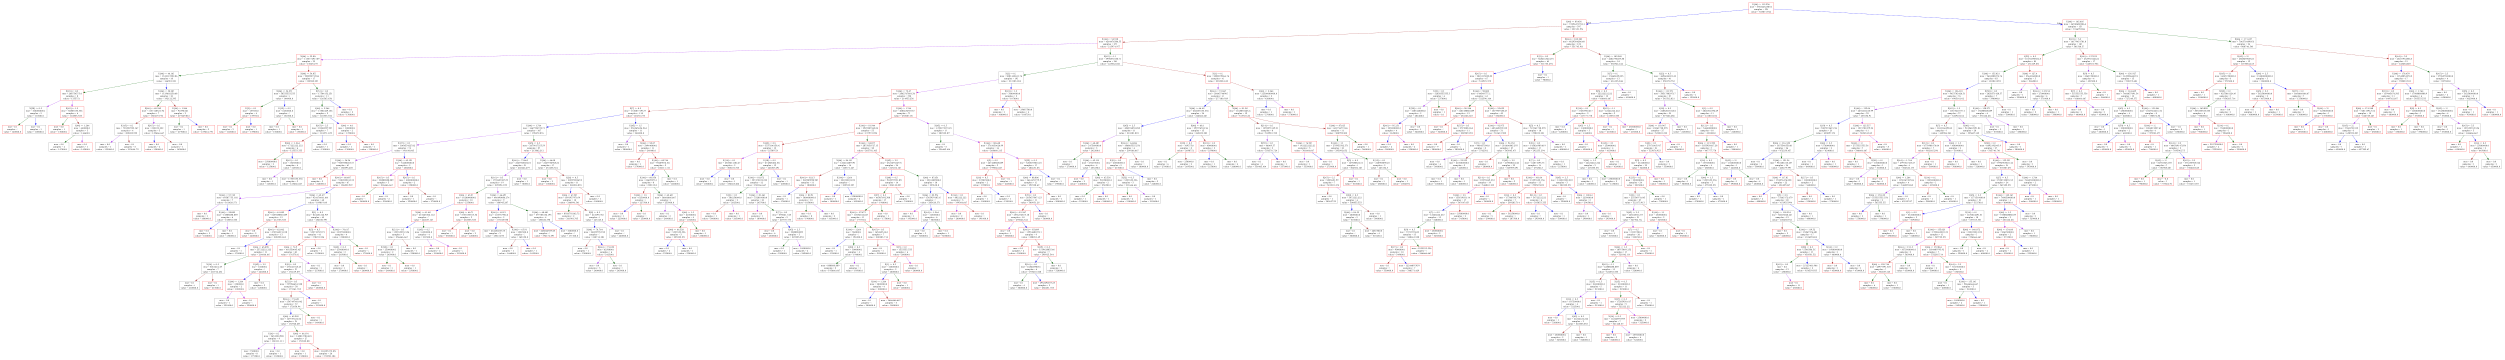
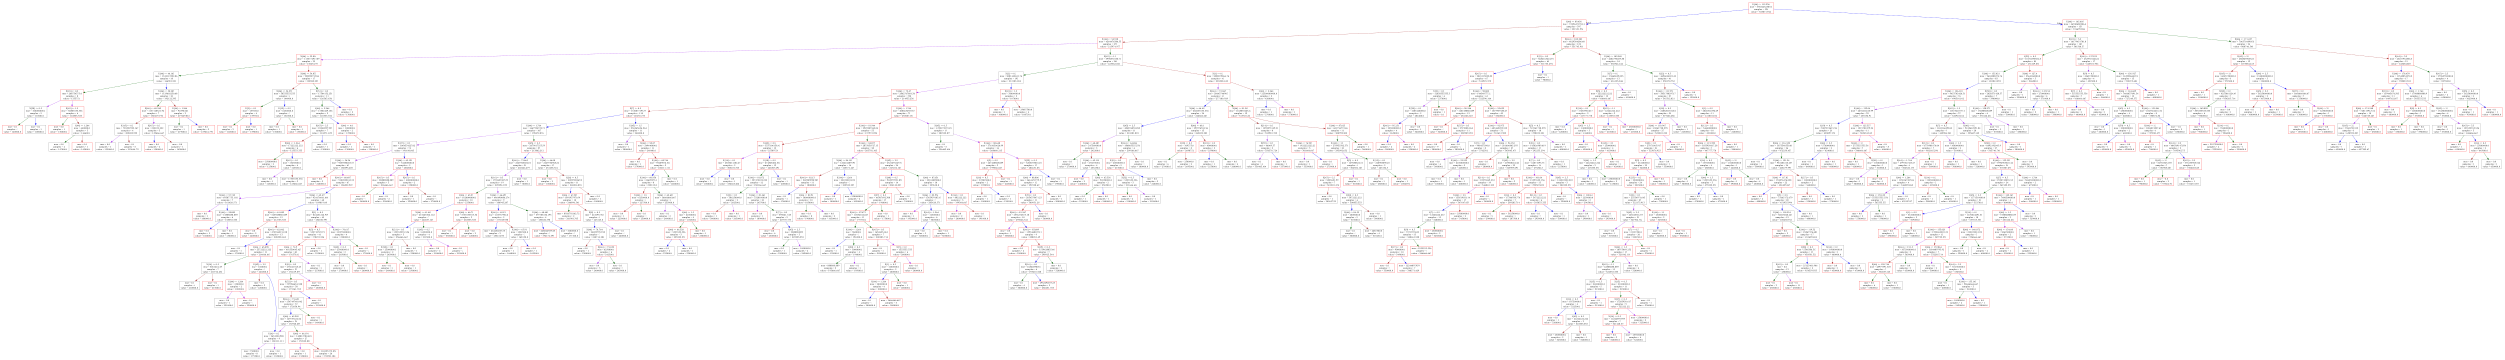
edge "X[44] <= 1.264 mse = 640000.0 samples = 5 value = 146600.0" -> "mse = 0.0 samples = 1 value = 145000.0": color purple -> brown
node "mse = -0.0 value = 2 value = 777862.91": label "mse = -0.0 value = 2 value = 777862.91" -> "mse = -0.0 samples = 2 value = 777862.91"
edge "X[44] <= 1.5 mse = 6250000.0 samples = 2 value = 227500.0" -> "mse = 0.0 samples = 1 value = 225000.0": color blue -> brown
edge "X[43] <= 2.5 mse = 160000.0 samples = 5 value = 220200.0" -> "X[44] <= 1.264 mse = 250000.0 samples = 2 value = 220500.0": now "X[43] <= 2.5 mse = 160000.0 samples = 5 value = 220200.0" -> "X[4] <= 0.5 mse = 3654320.988 samples = 9 value = 180111.111"
node "mse = 0.0 samples = 3 value = 450000.0": added
